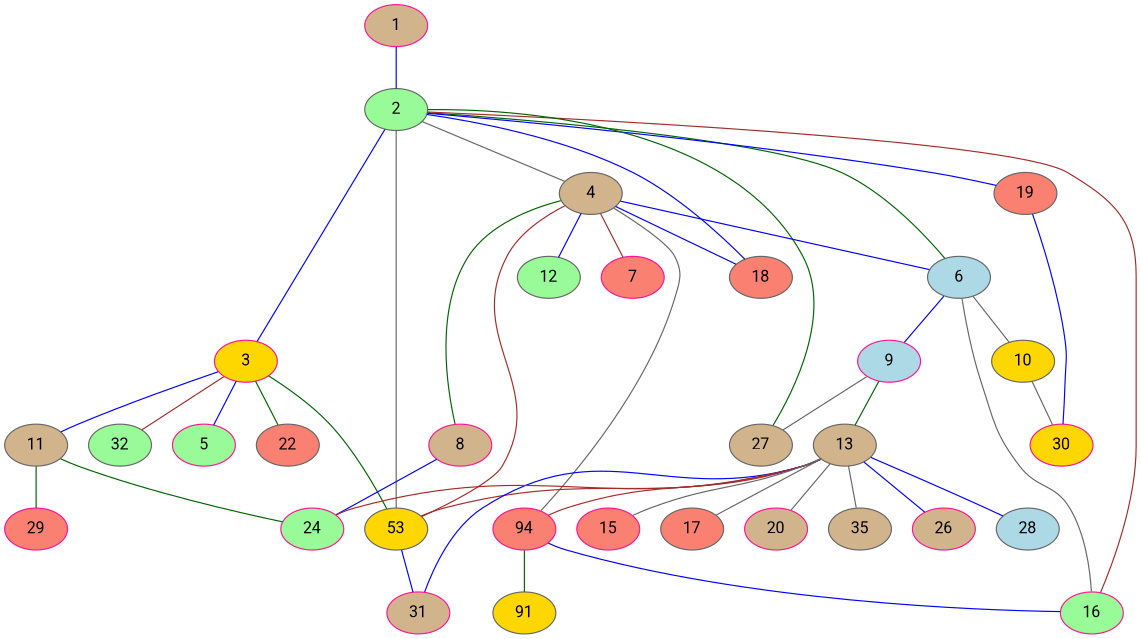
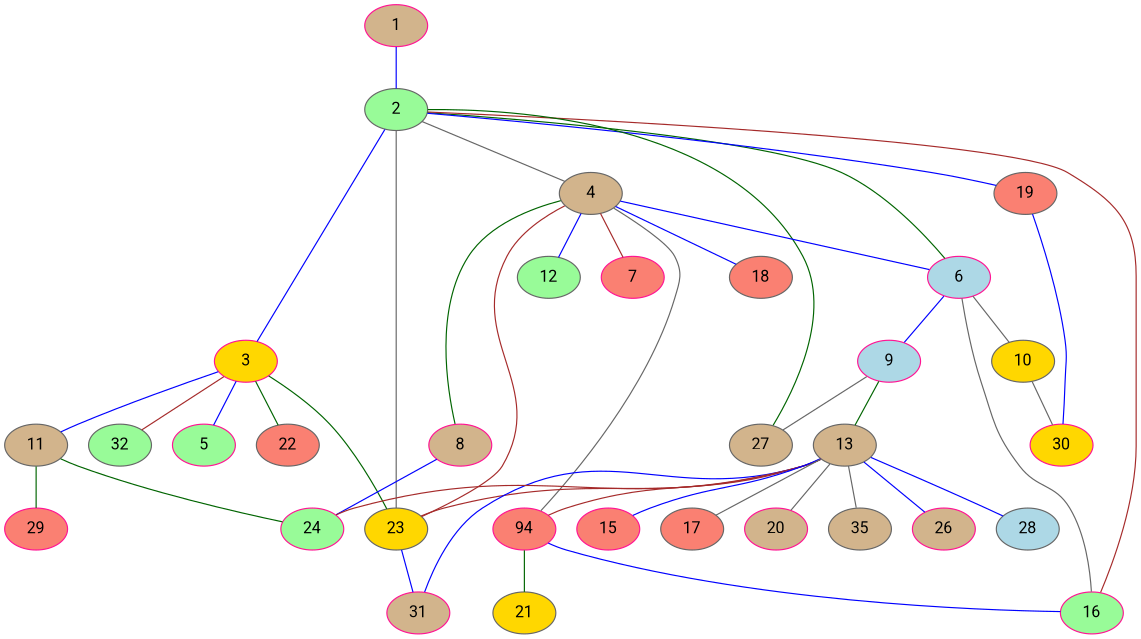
edge "2" -- "18": removed
node "6": color gray40 -> deeppink
edge "13" -- "15": color gray40 -> blue
node "53": label "53" -> "23"
node "91": label "91" -> "21"
